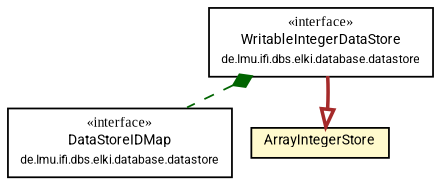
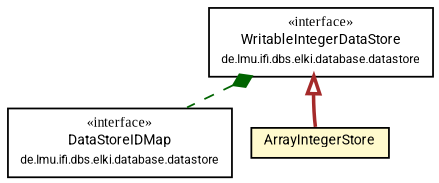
edge "WritableIntegerDataStore" -> "ArrayIntegerStore": reversed
